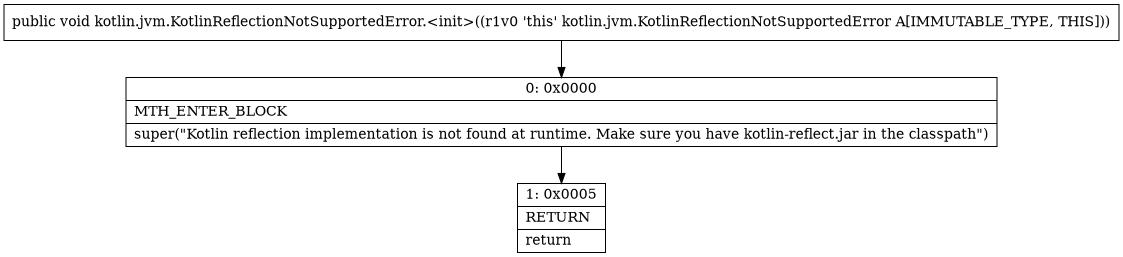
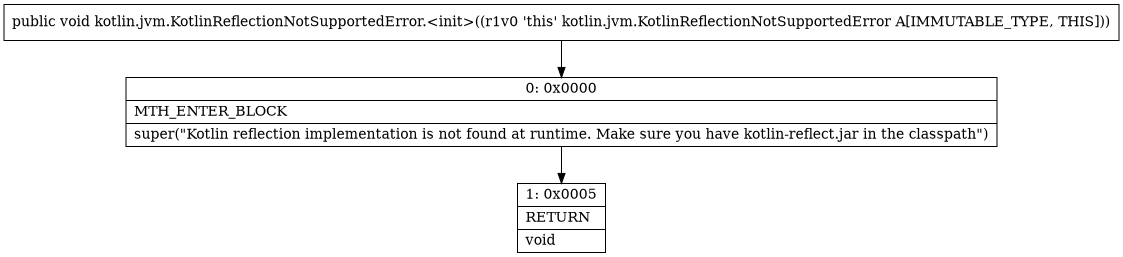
node "1: 0x0005": text "return" -> "void"
